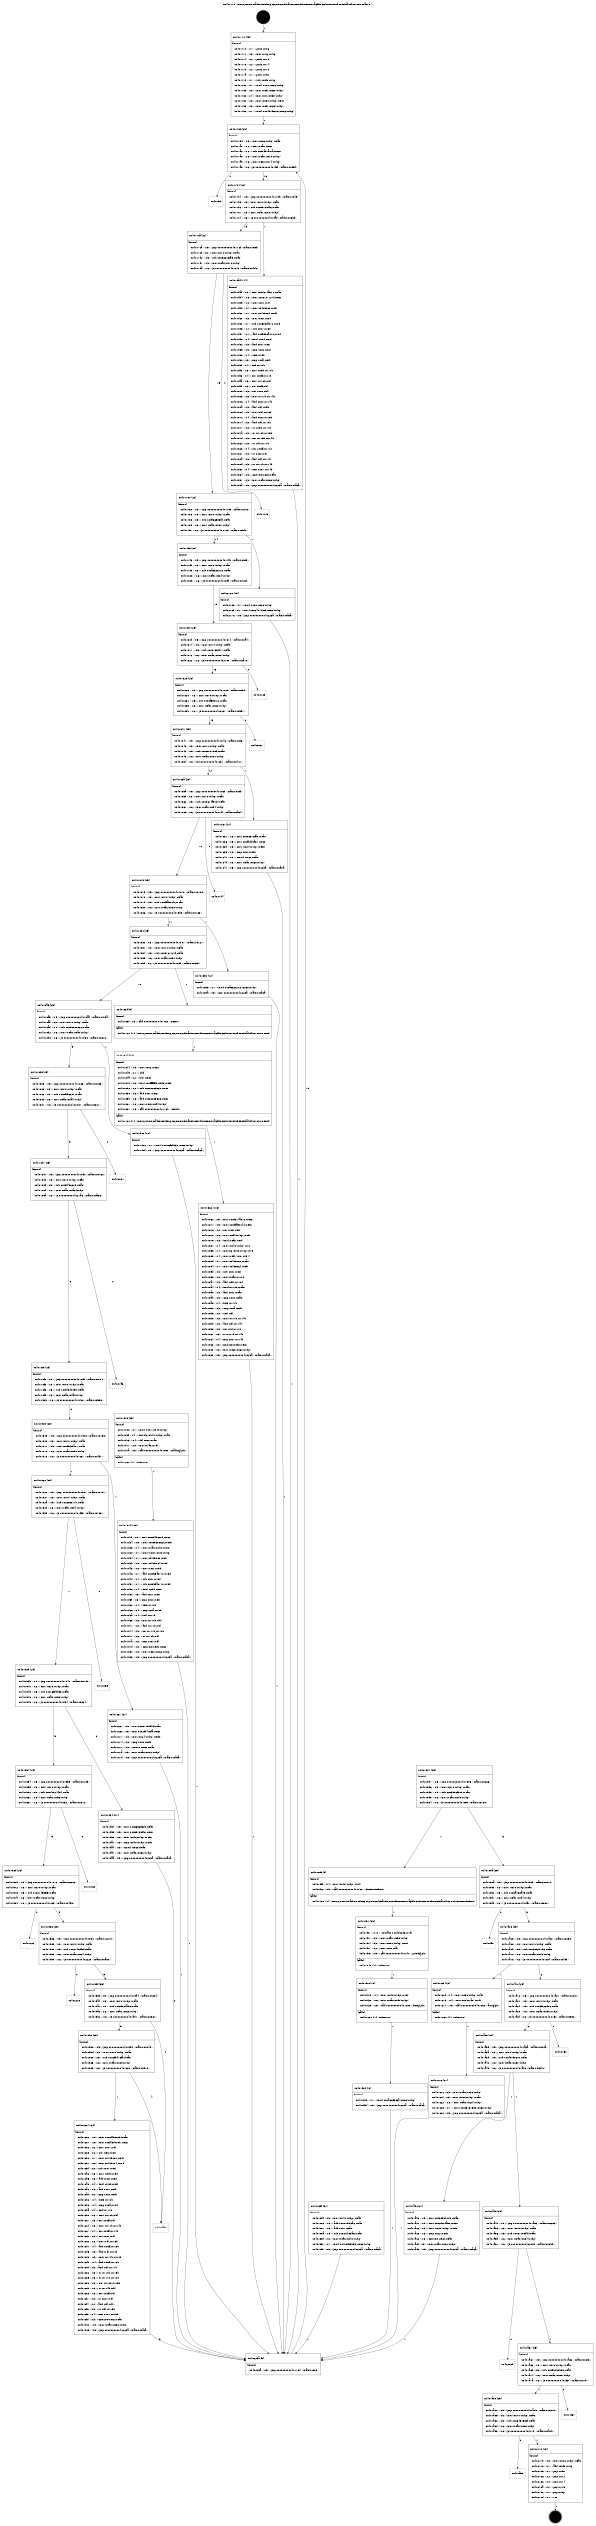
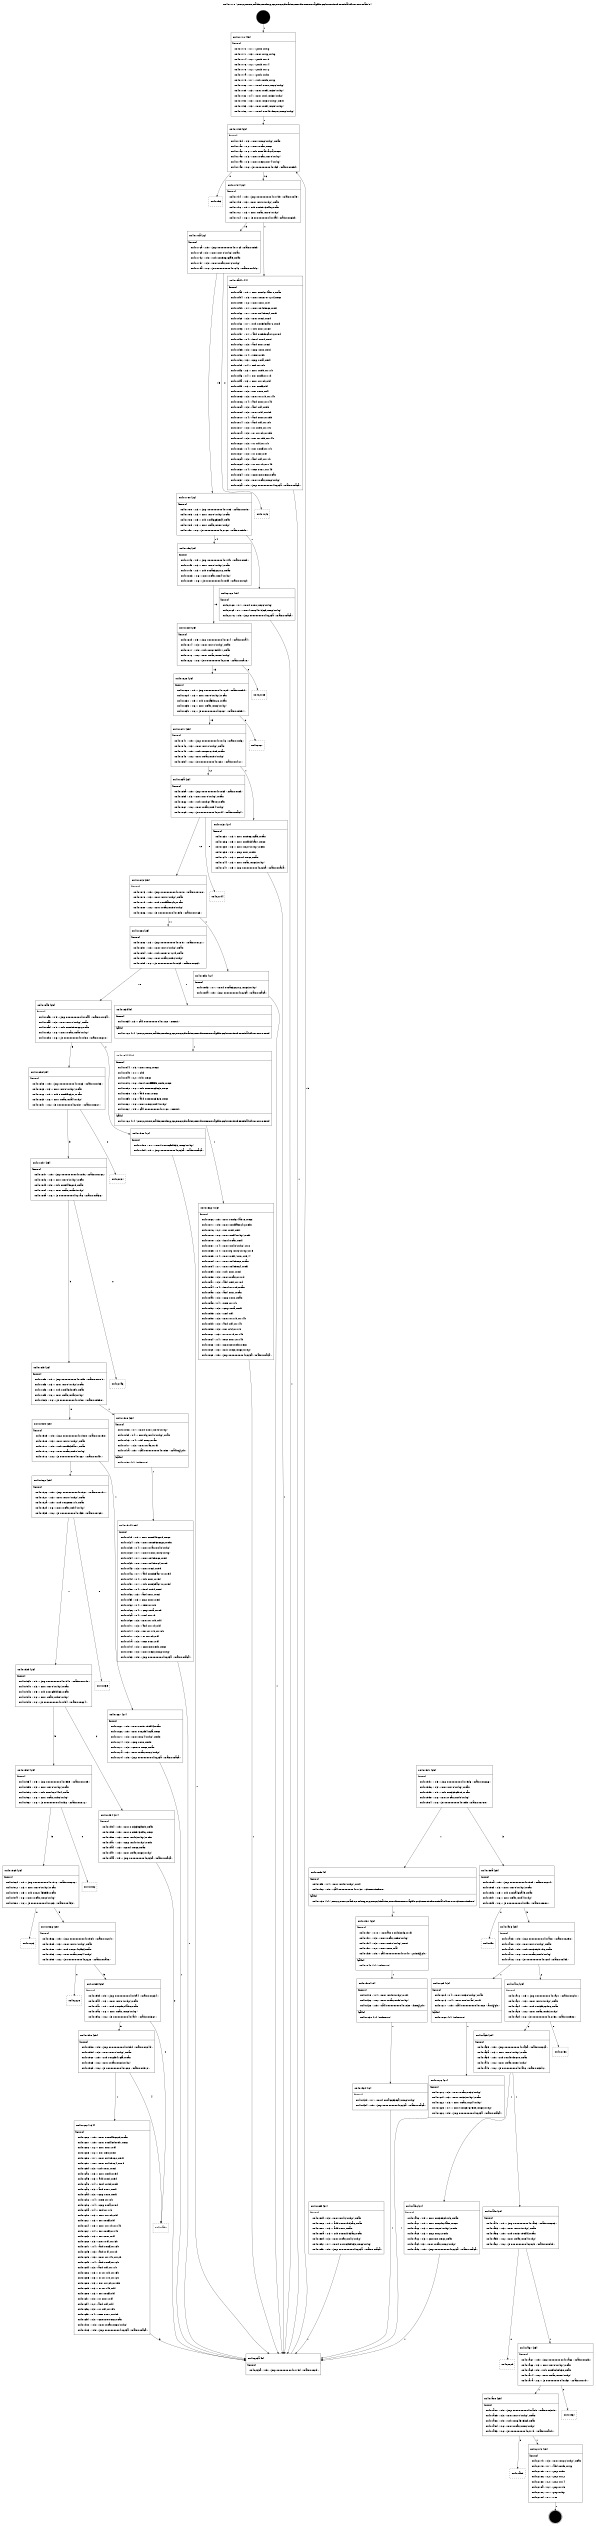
edge "0x4018f0 [25]" -> "0x401d08 [23]": added, label "1"
